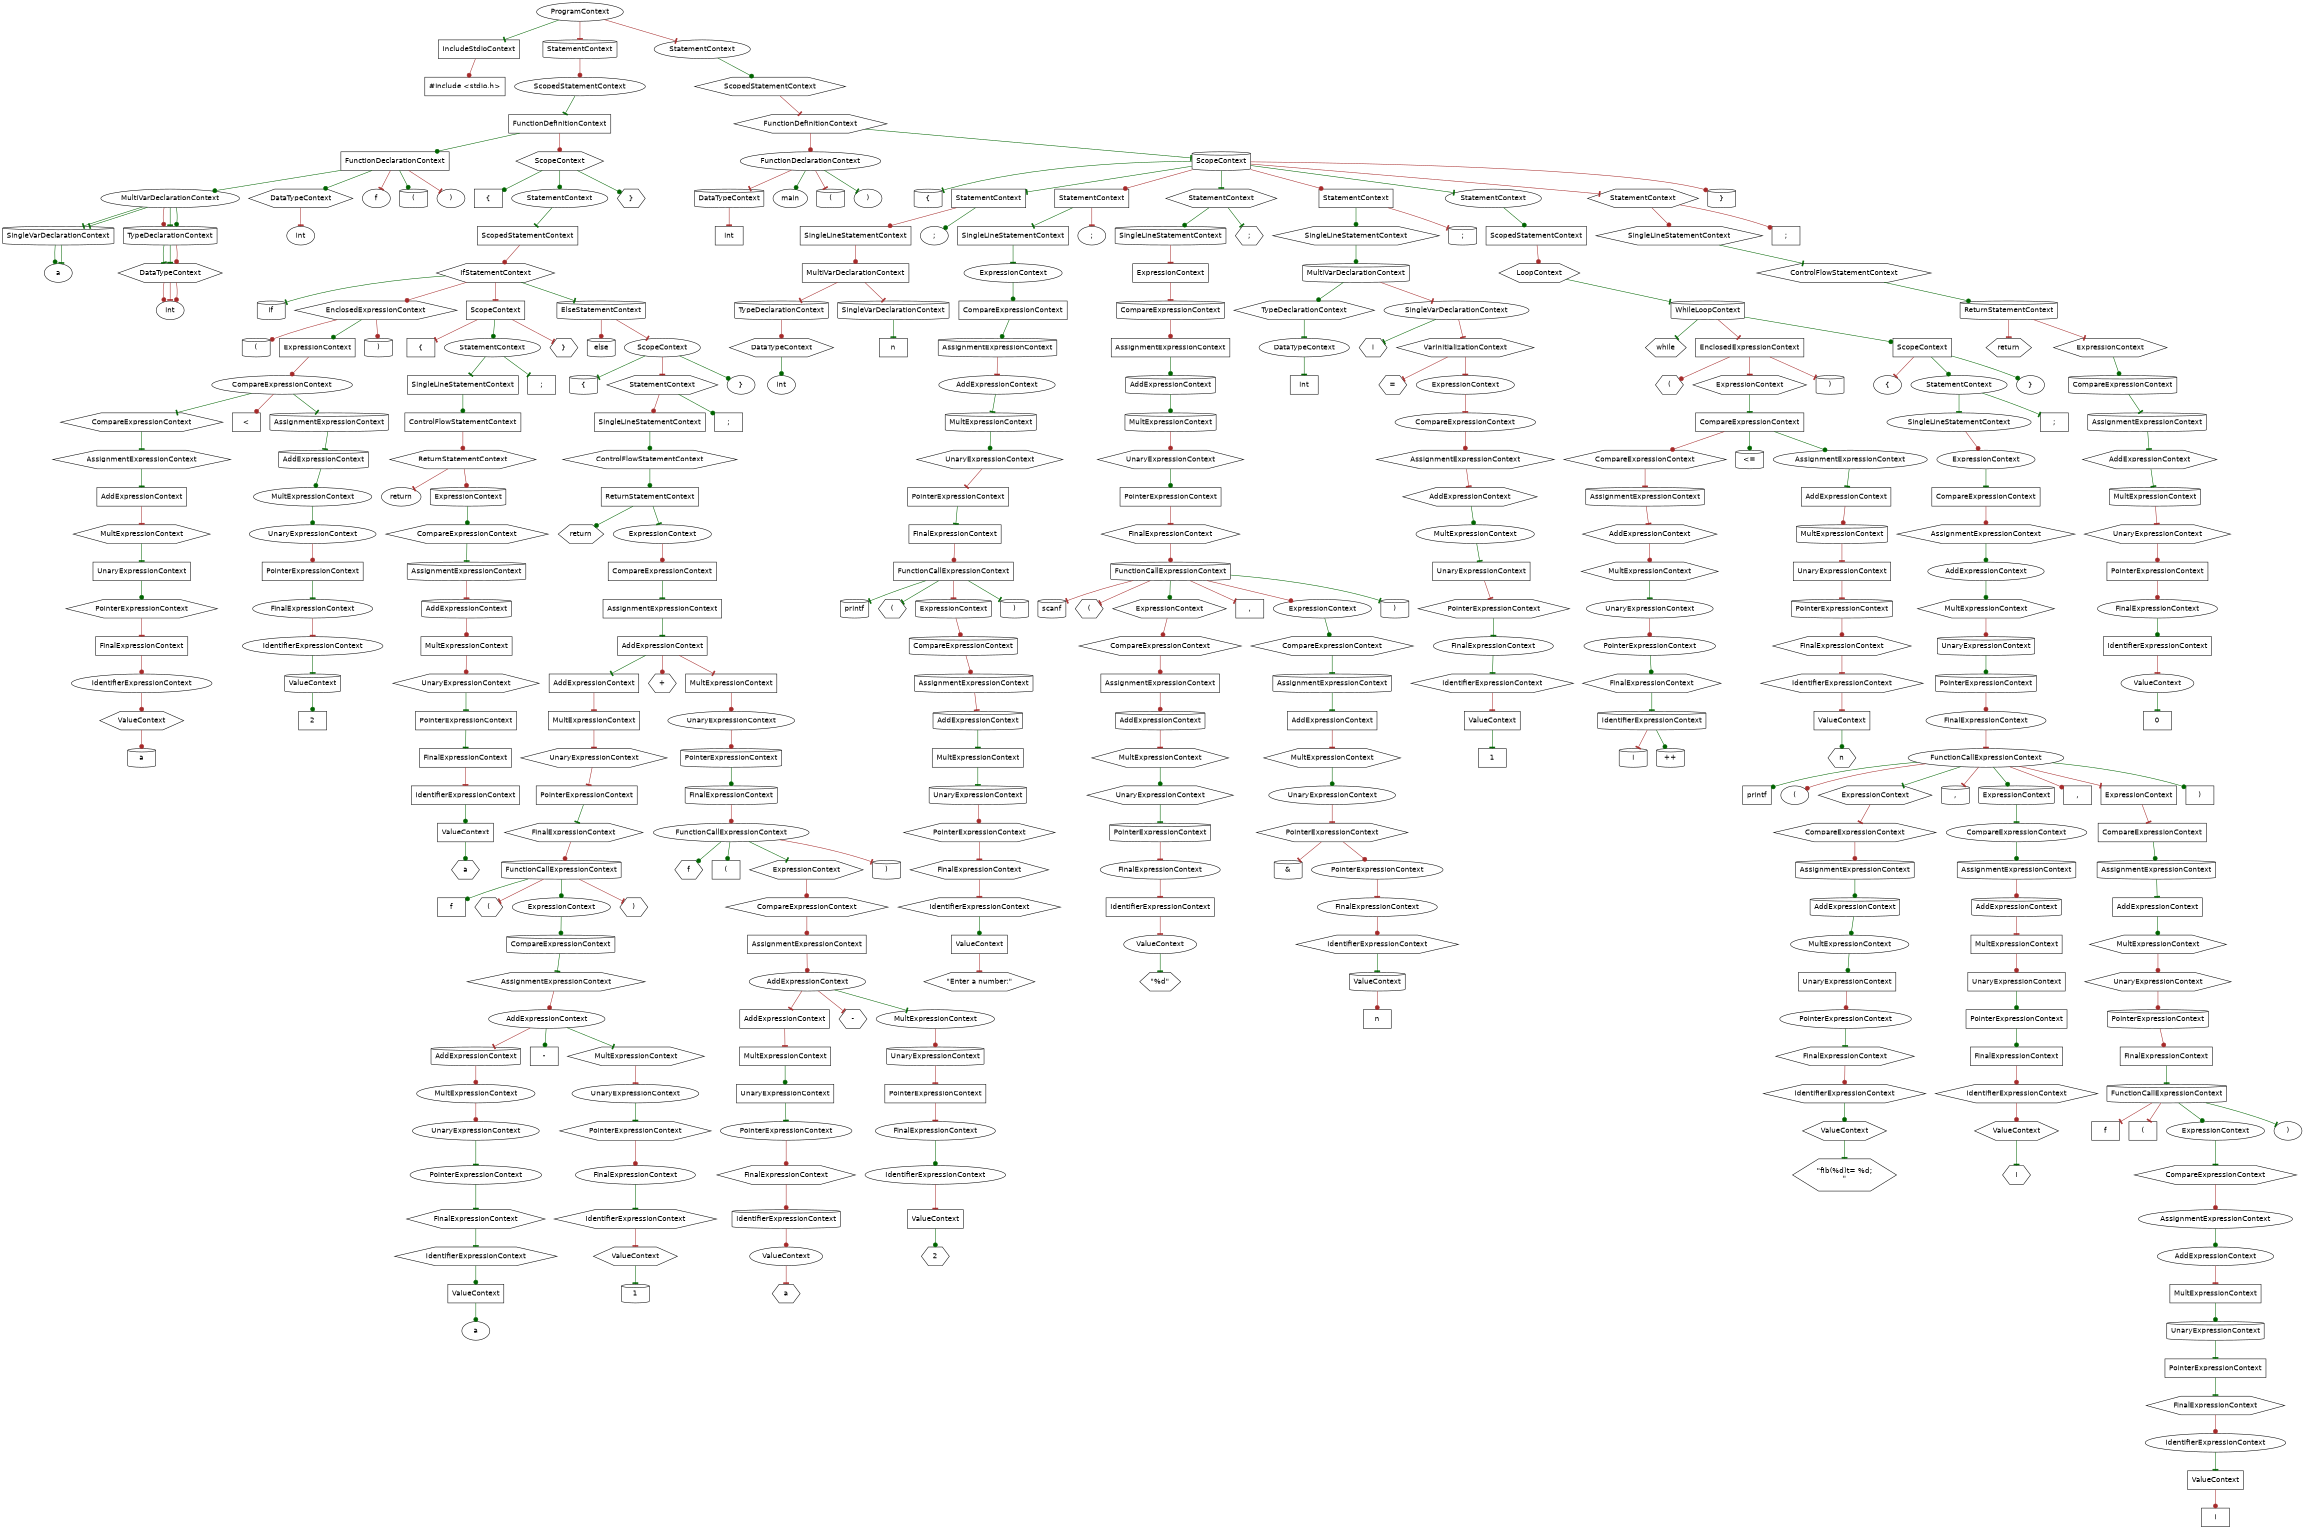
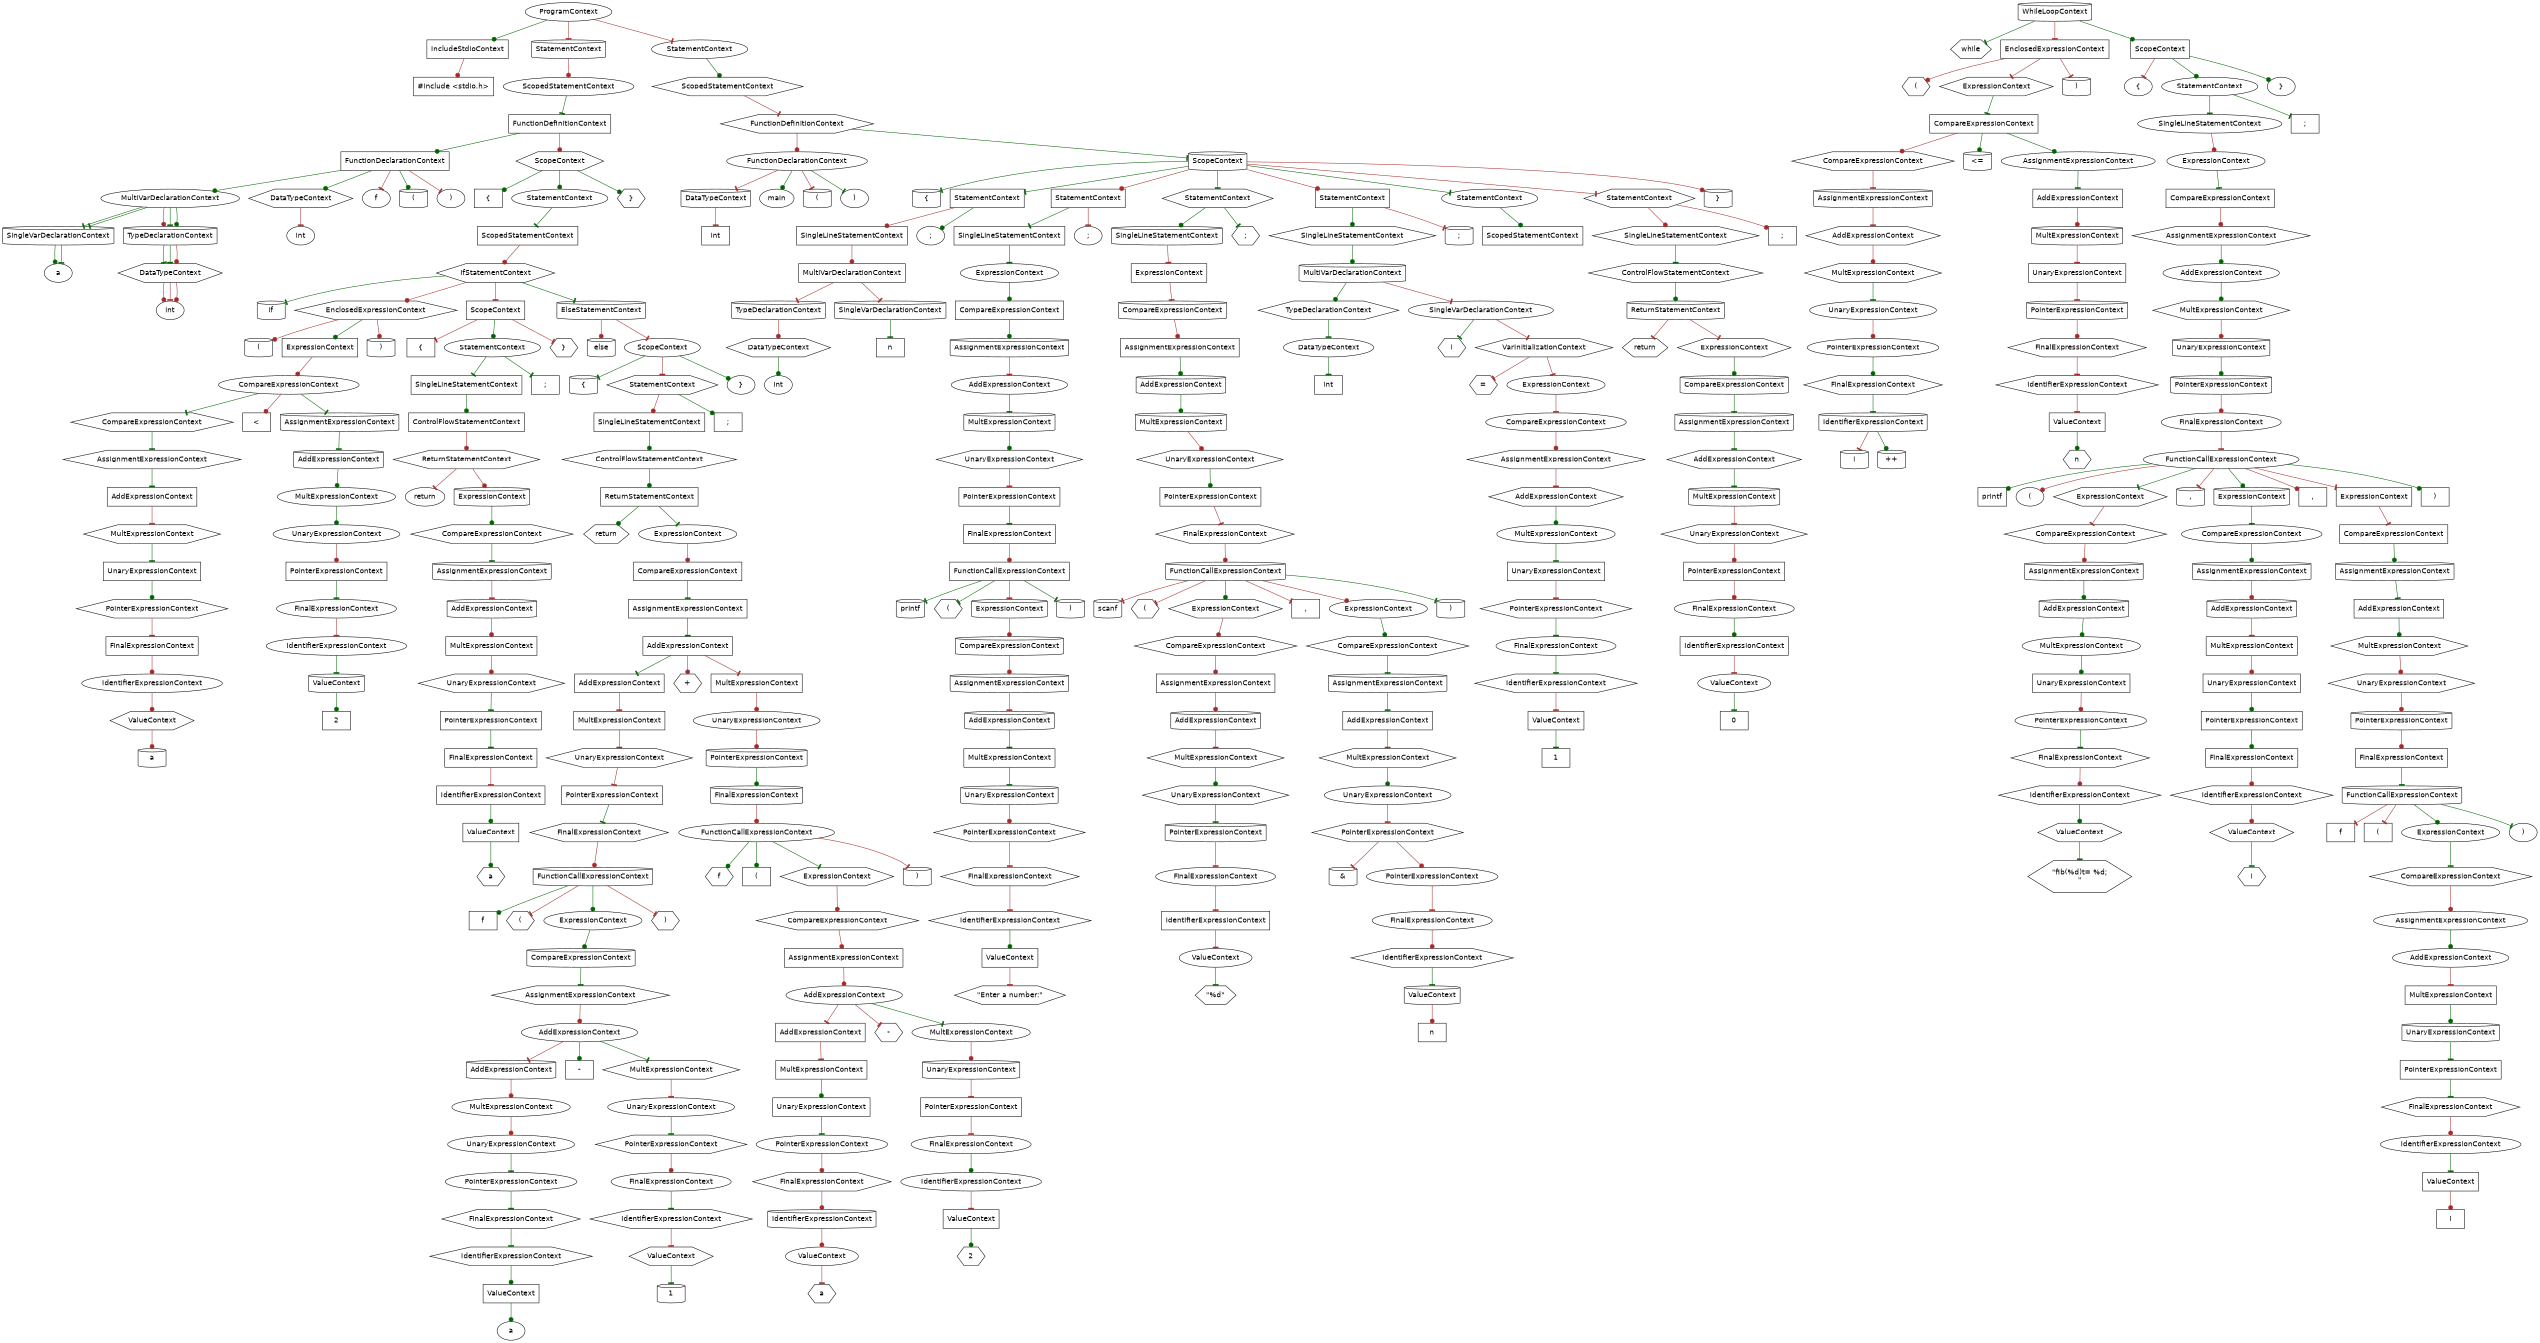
edge "ProgramContext" -> "IncludeStdioContext": arrowhead tee -> dot
node "LoopContext": removed
